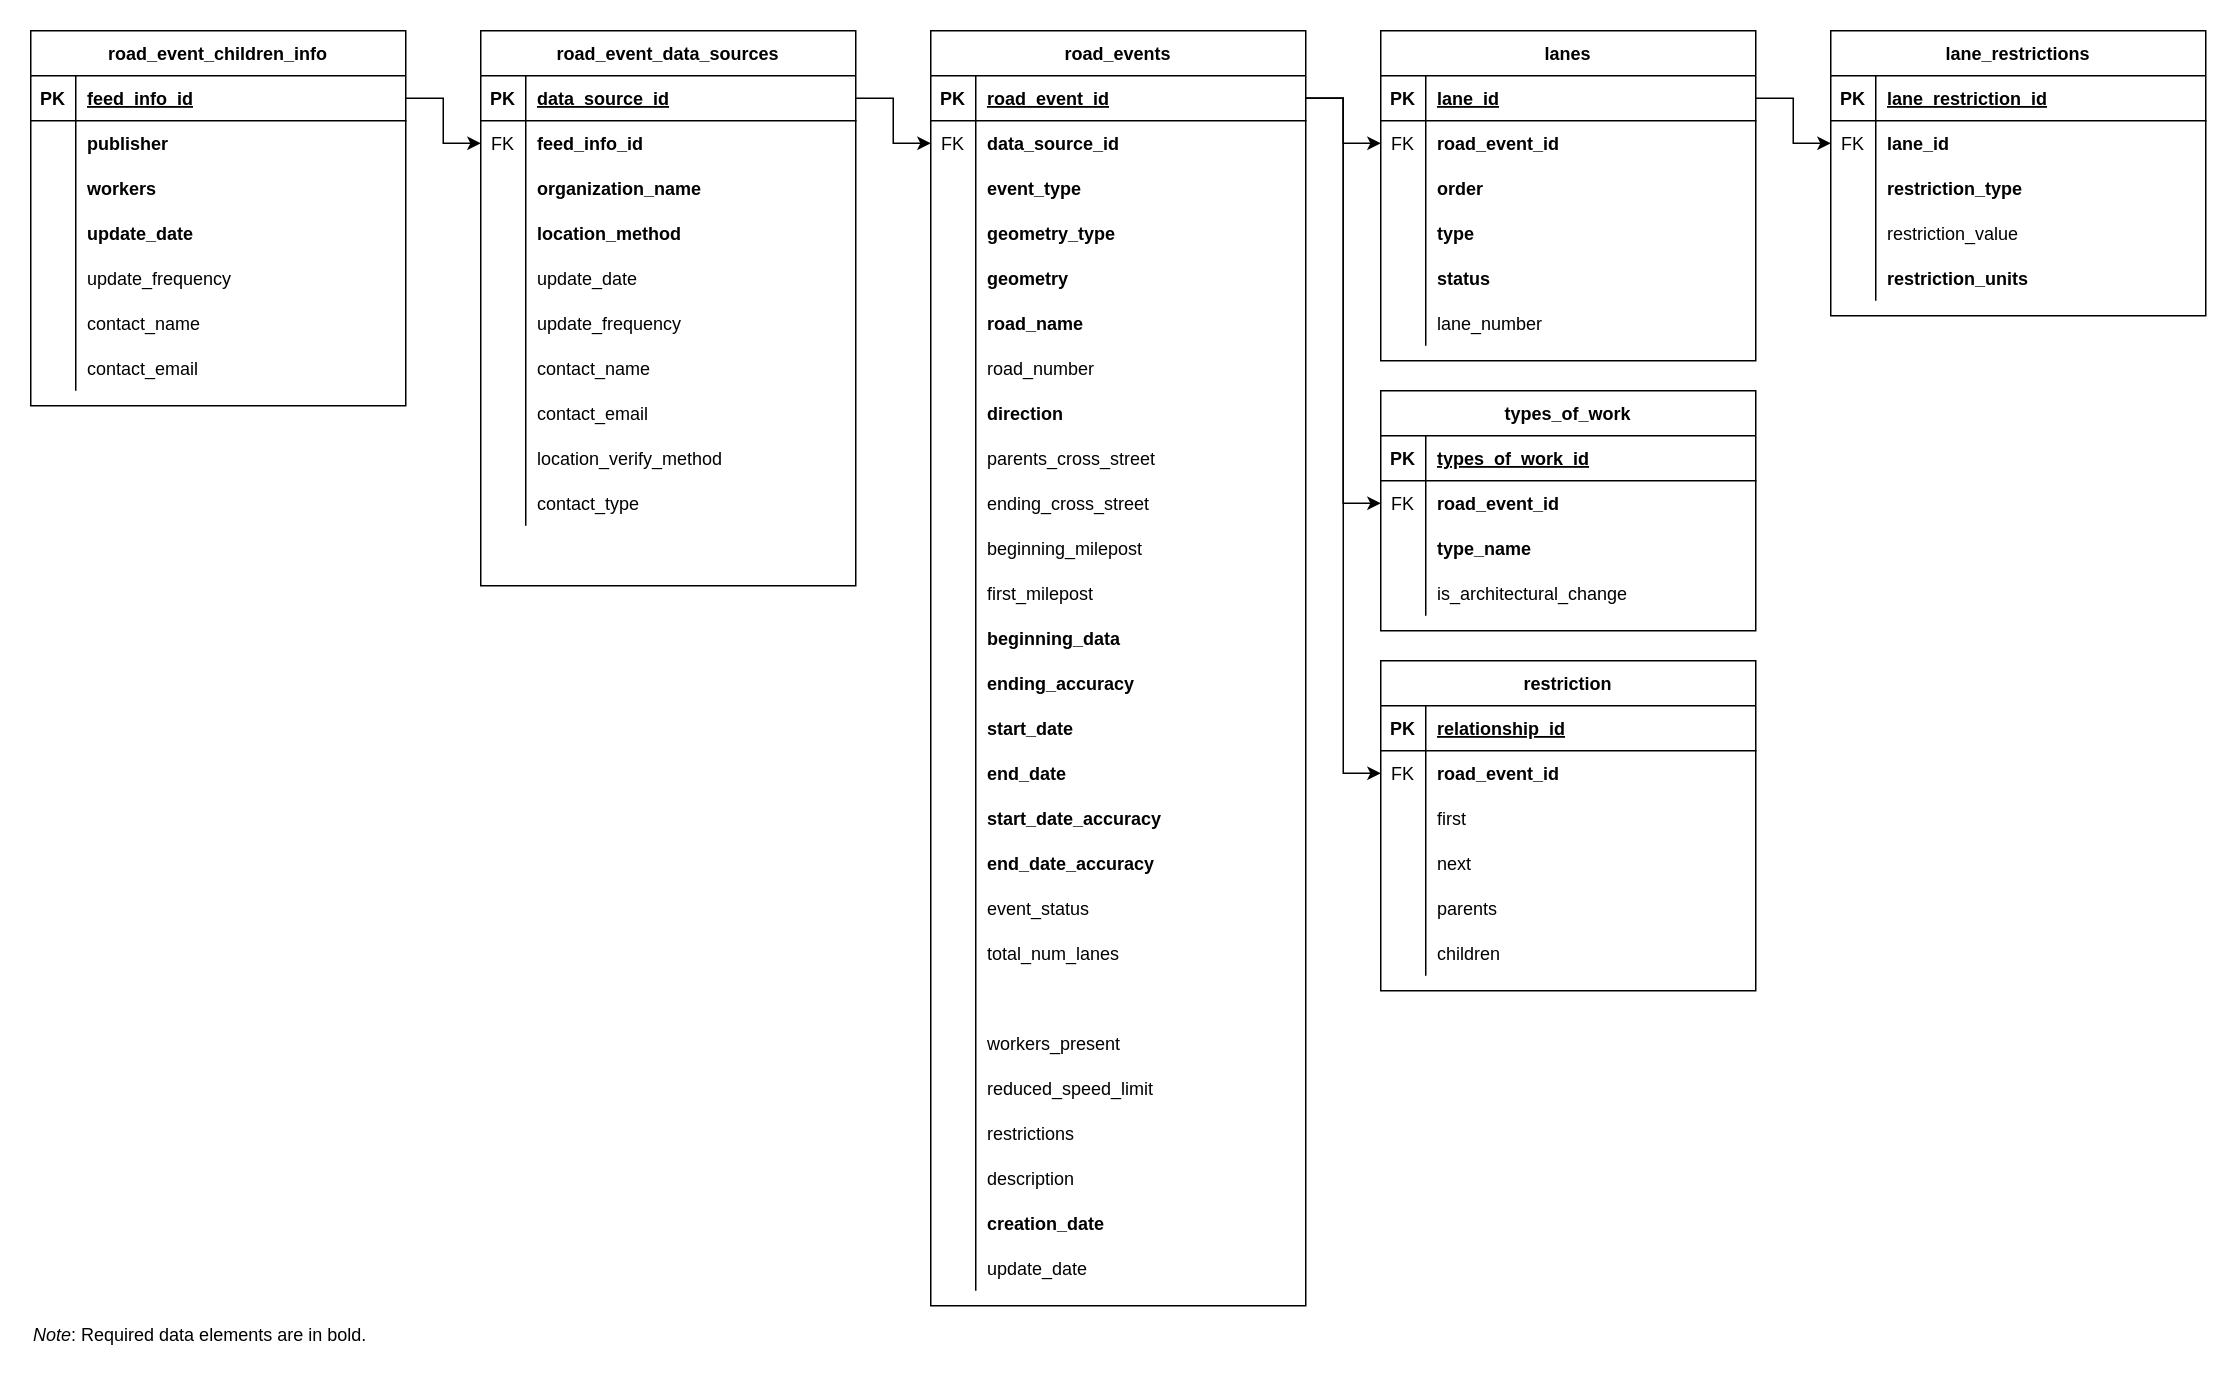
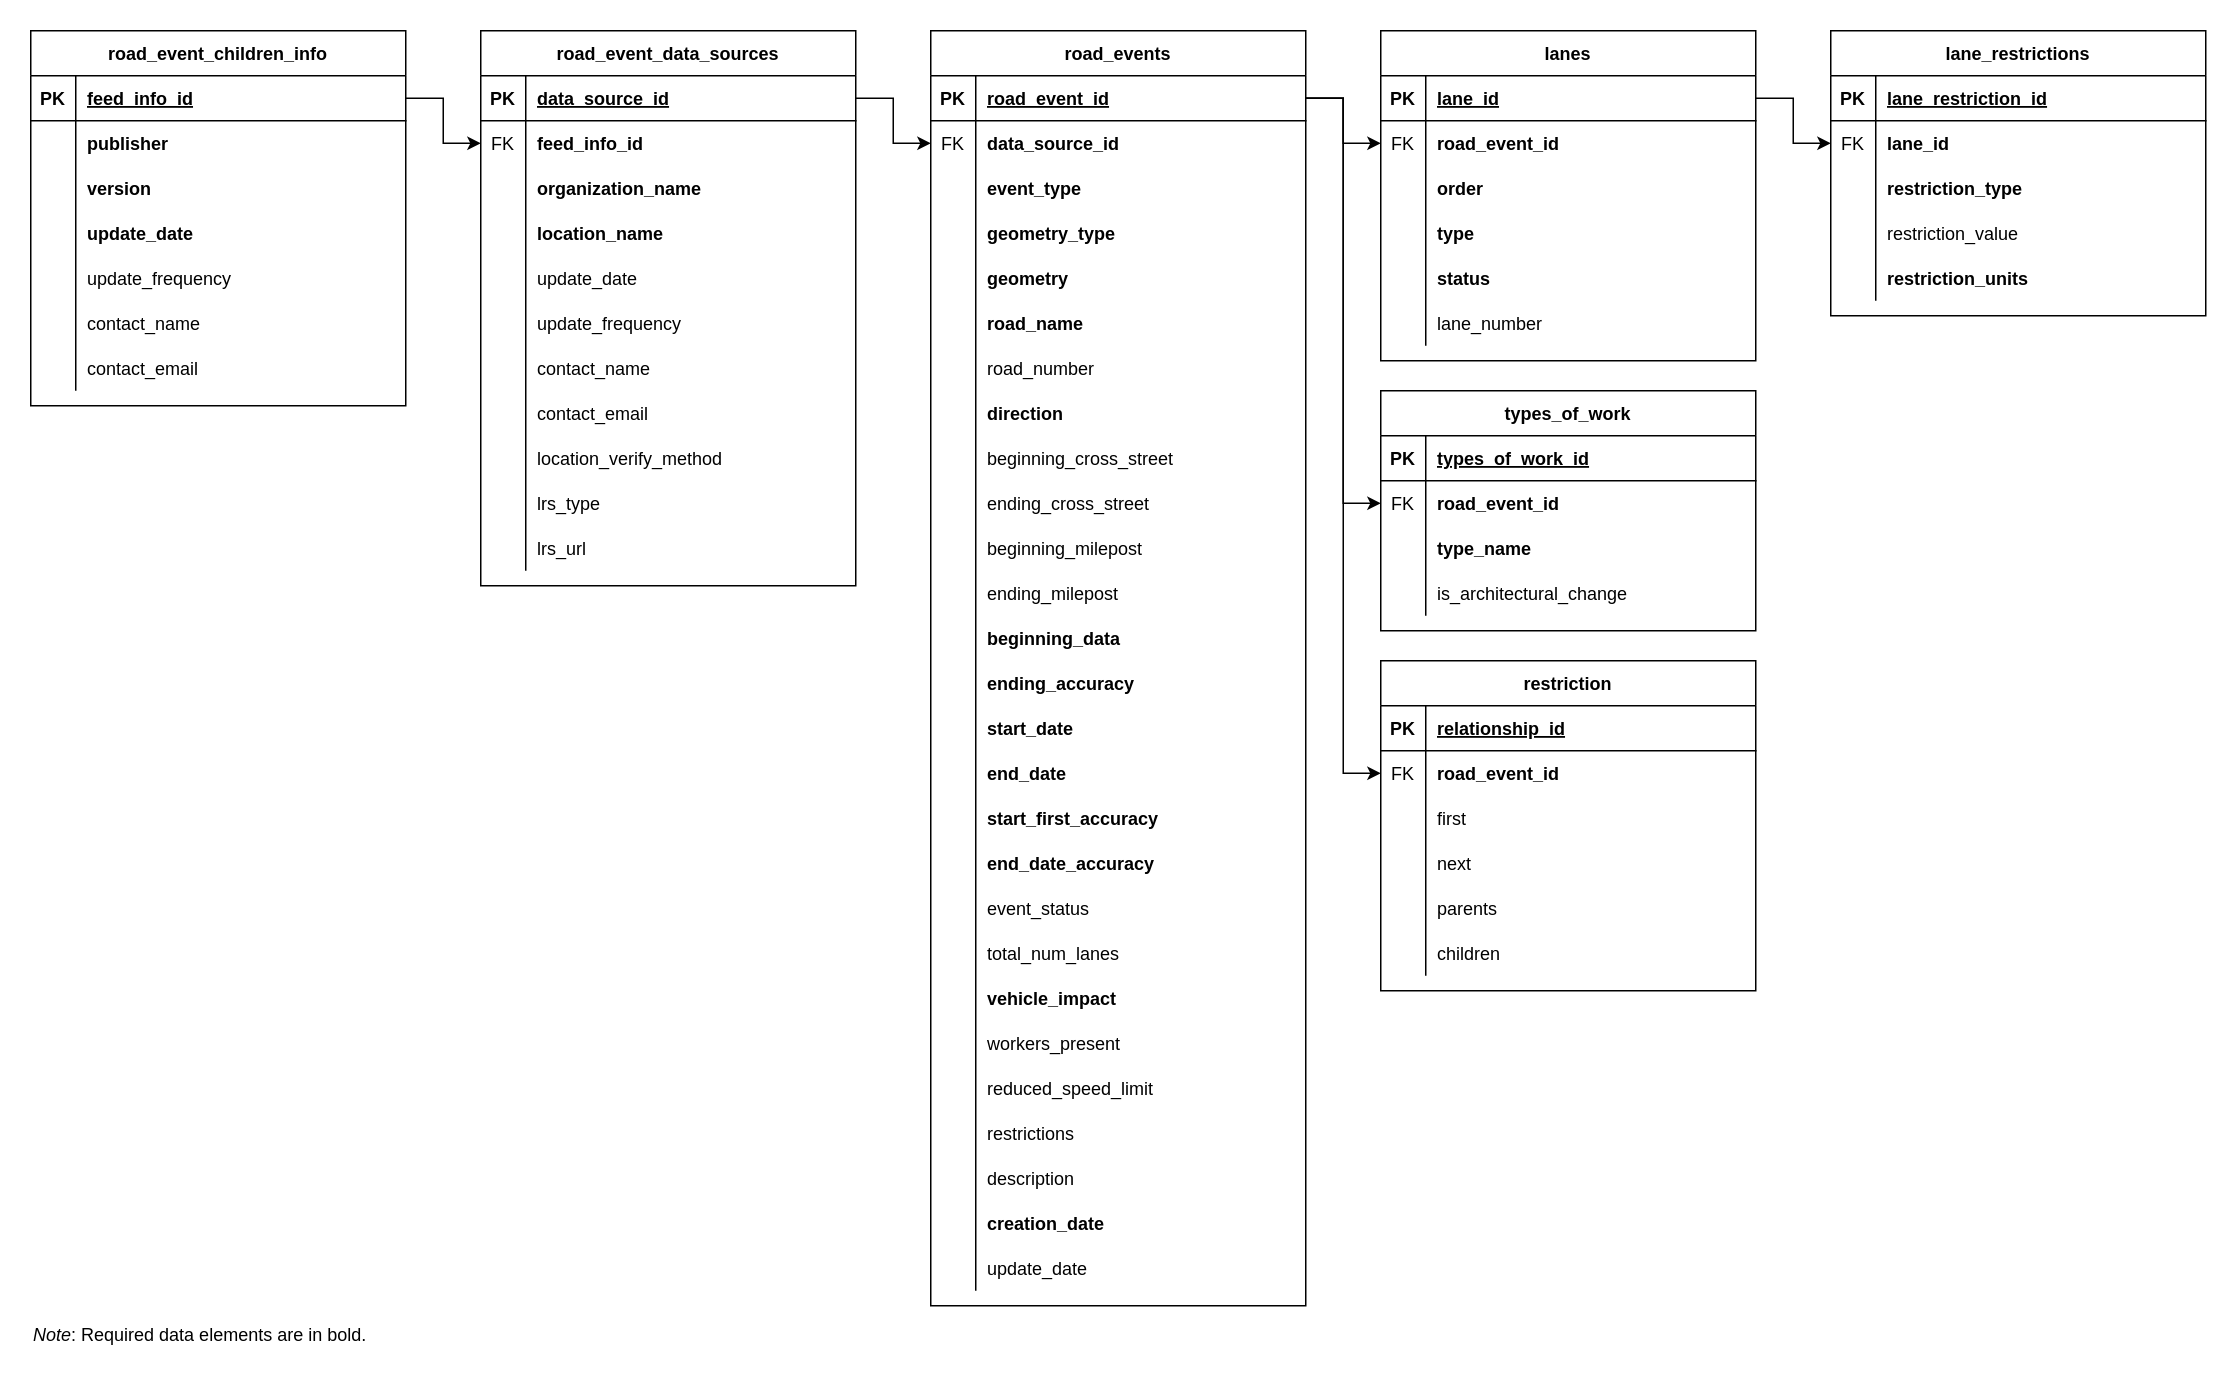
node "workers": label "workers" -> "version"
node "location_method": label "location_method" -> "location_name"
node "parents_cross_street": label "parents_cross_street" -> "beginning_cross_street"
node "contact_type": label "contact_type" -> "lrs_type"
node "lrs_url": added
node "first_milepost": label "first_milepost" -> "ending_milepost"
node "start_date_accuracy": label "start_date_accuracy" -> "start_first_accuracy"
node "vehicle_impact": added
